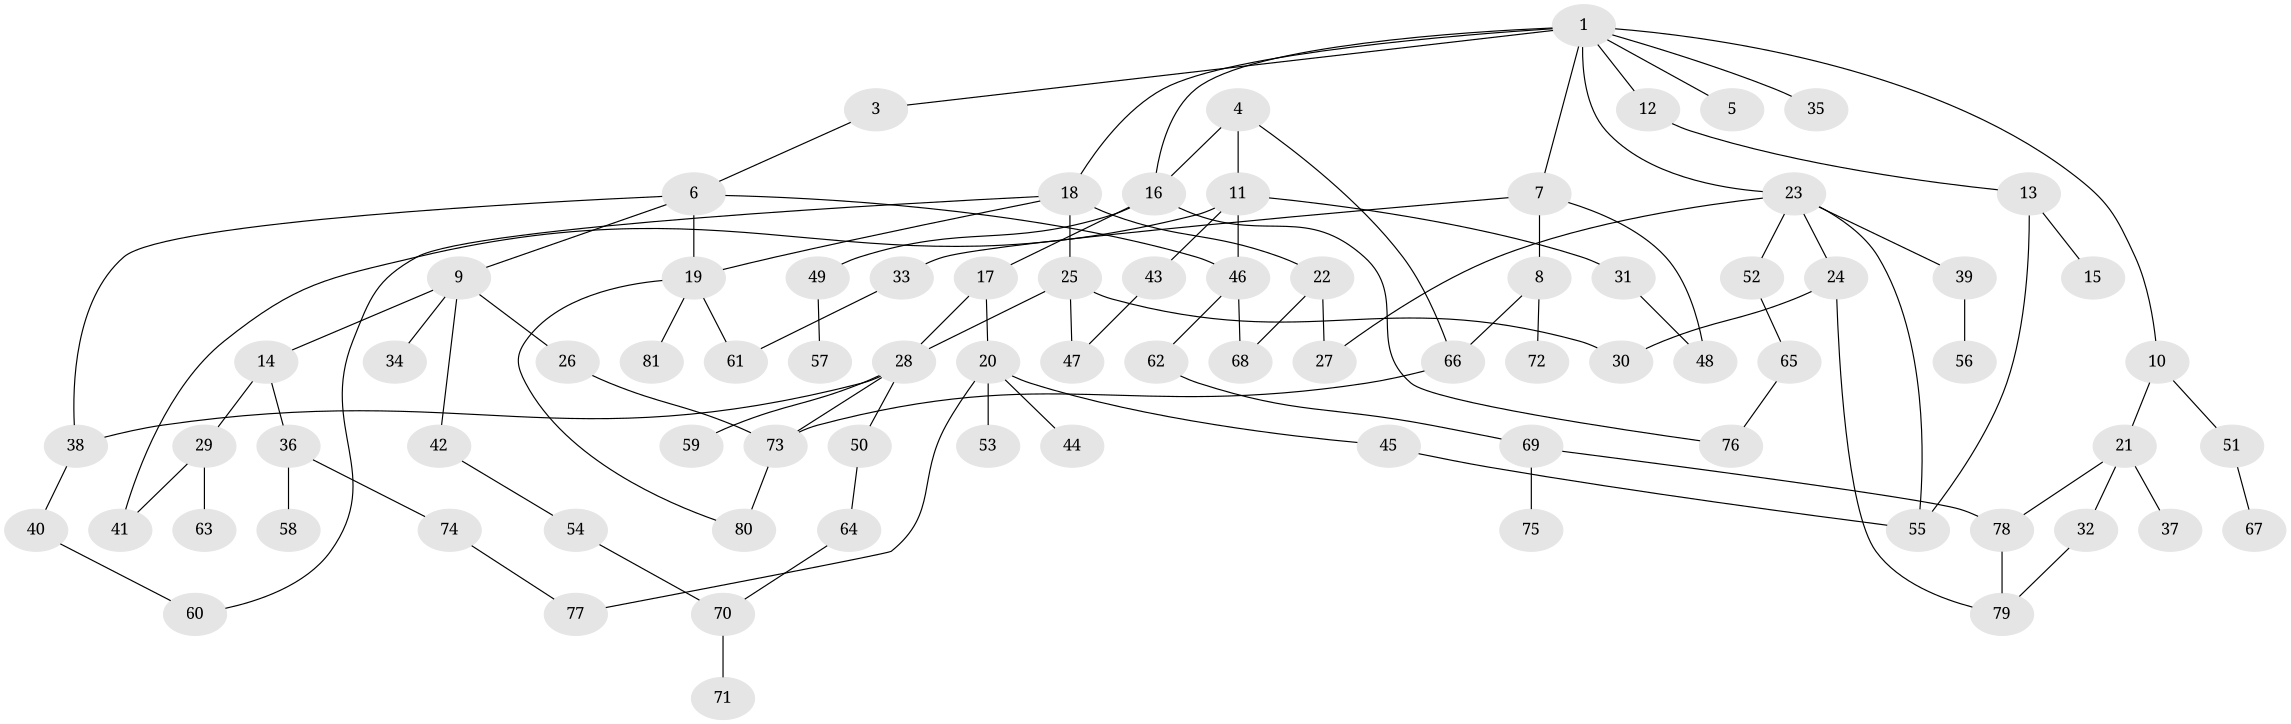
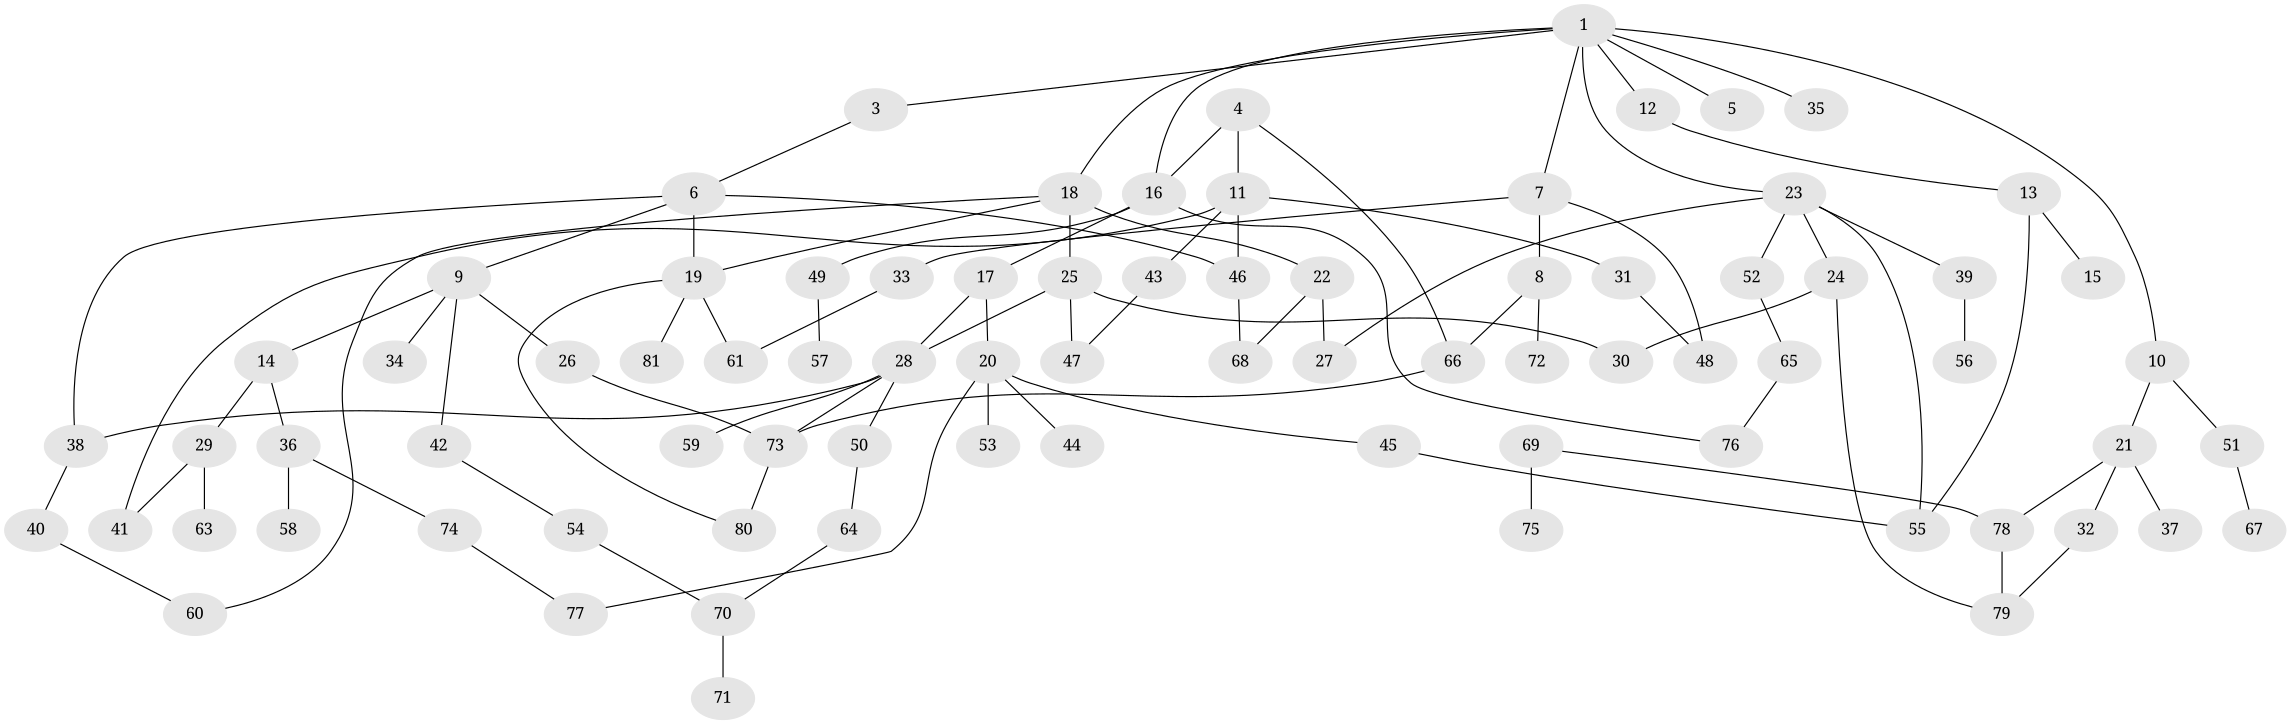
node "62": removed
